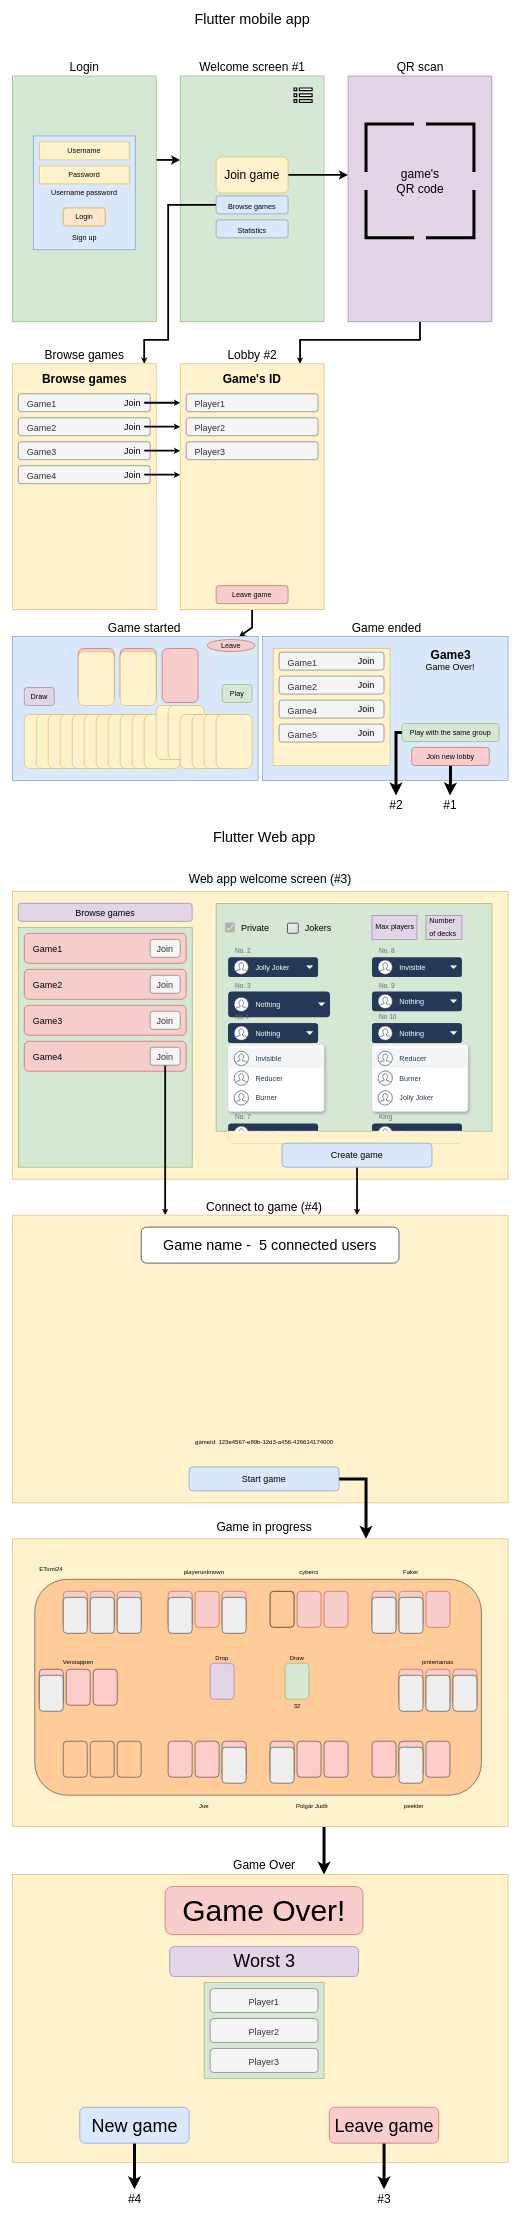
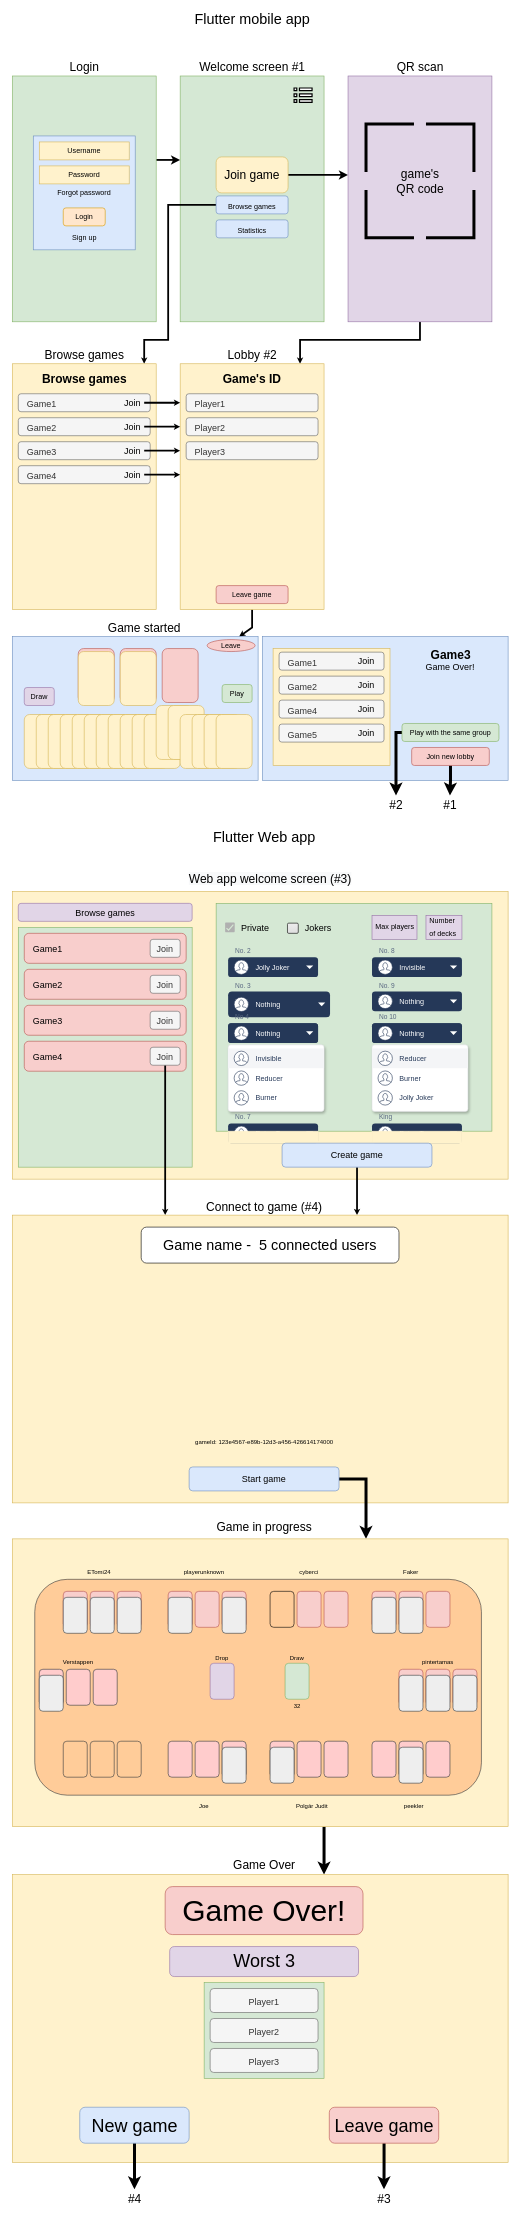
node "Username password": label "Username password" -> "Forgot password"
node "Game ended": removed
node "ETomi24": moved (51, 1569) -> (99, 1572)
